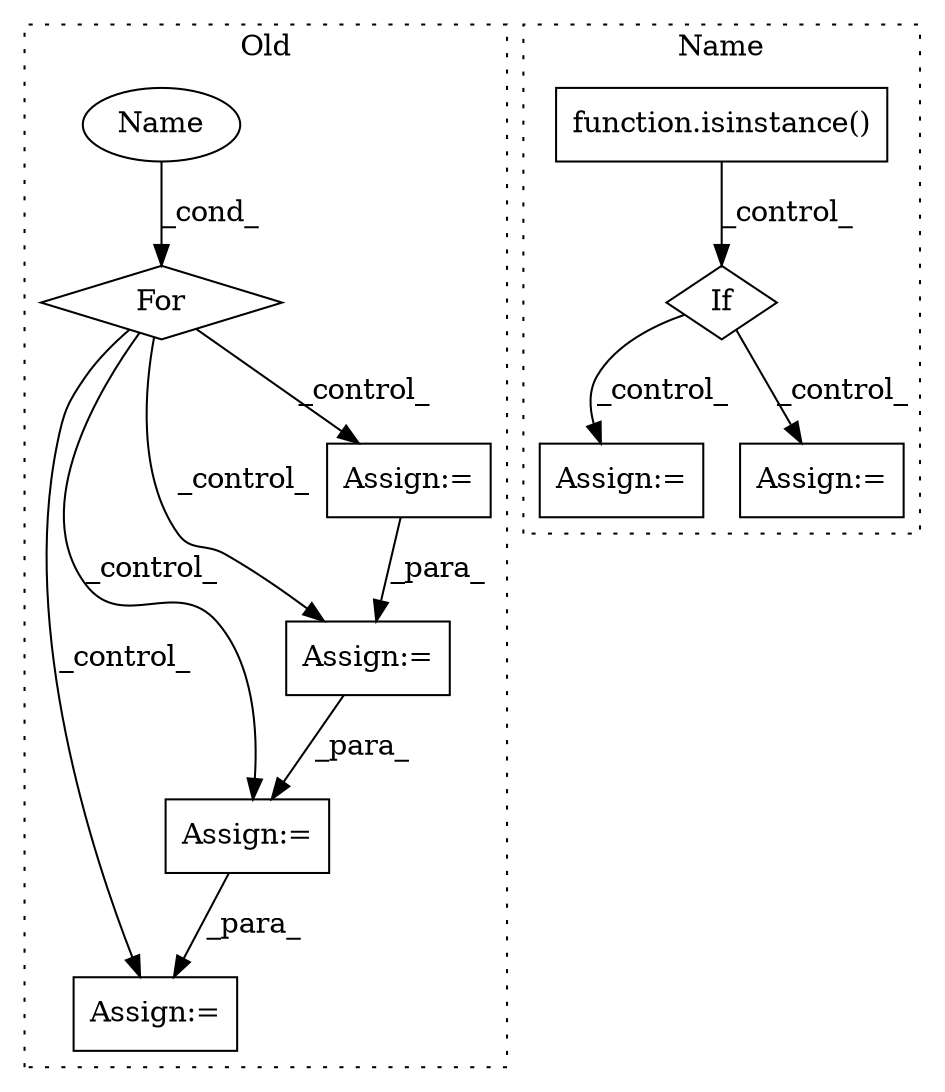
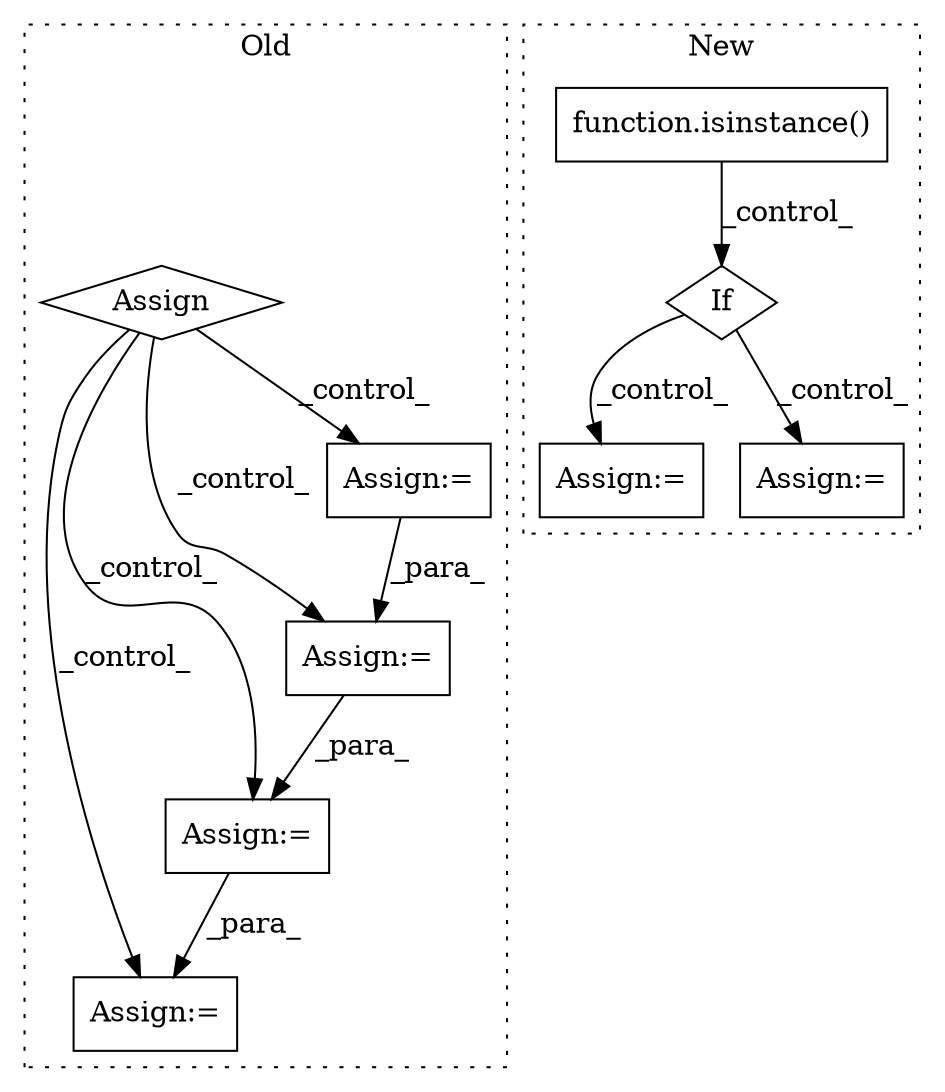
cluster "Name": label "Name" -> "New"
node "Name": removed
node "For": label "For" -> "Assign"
